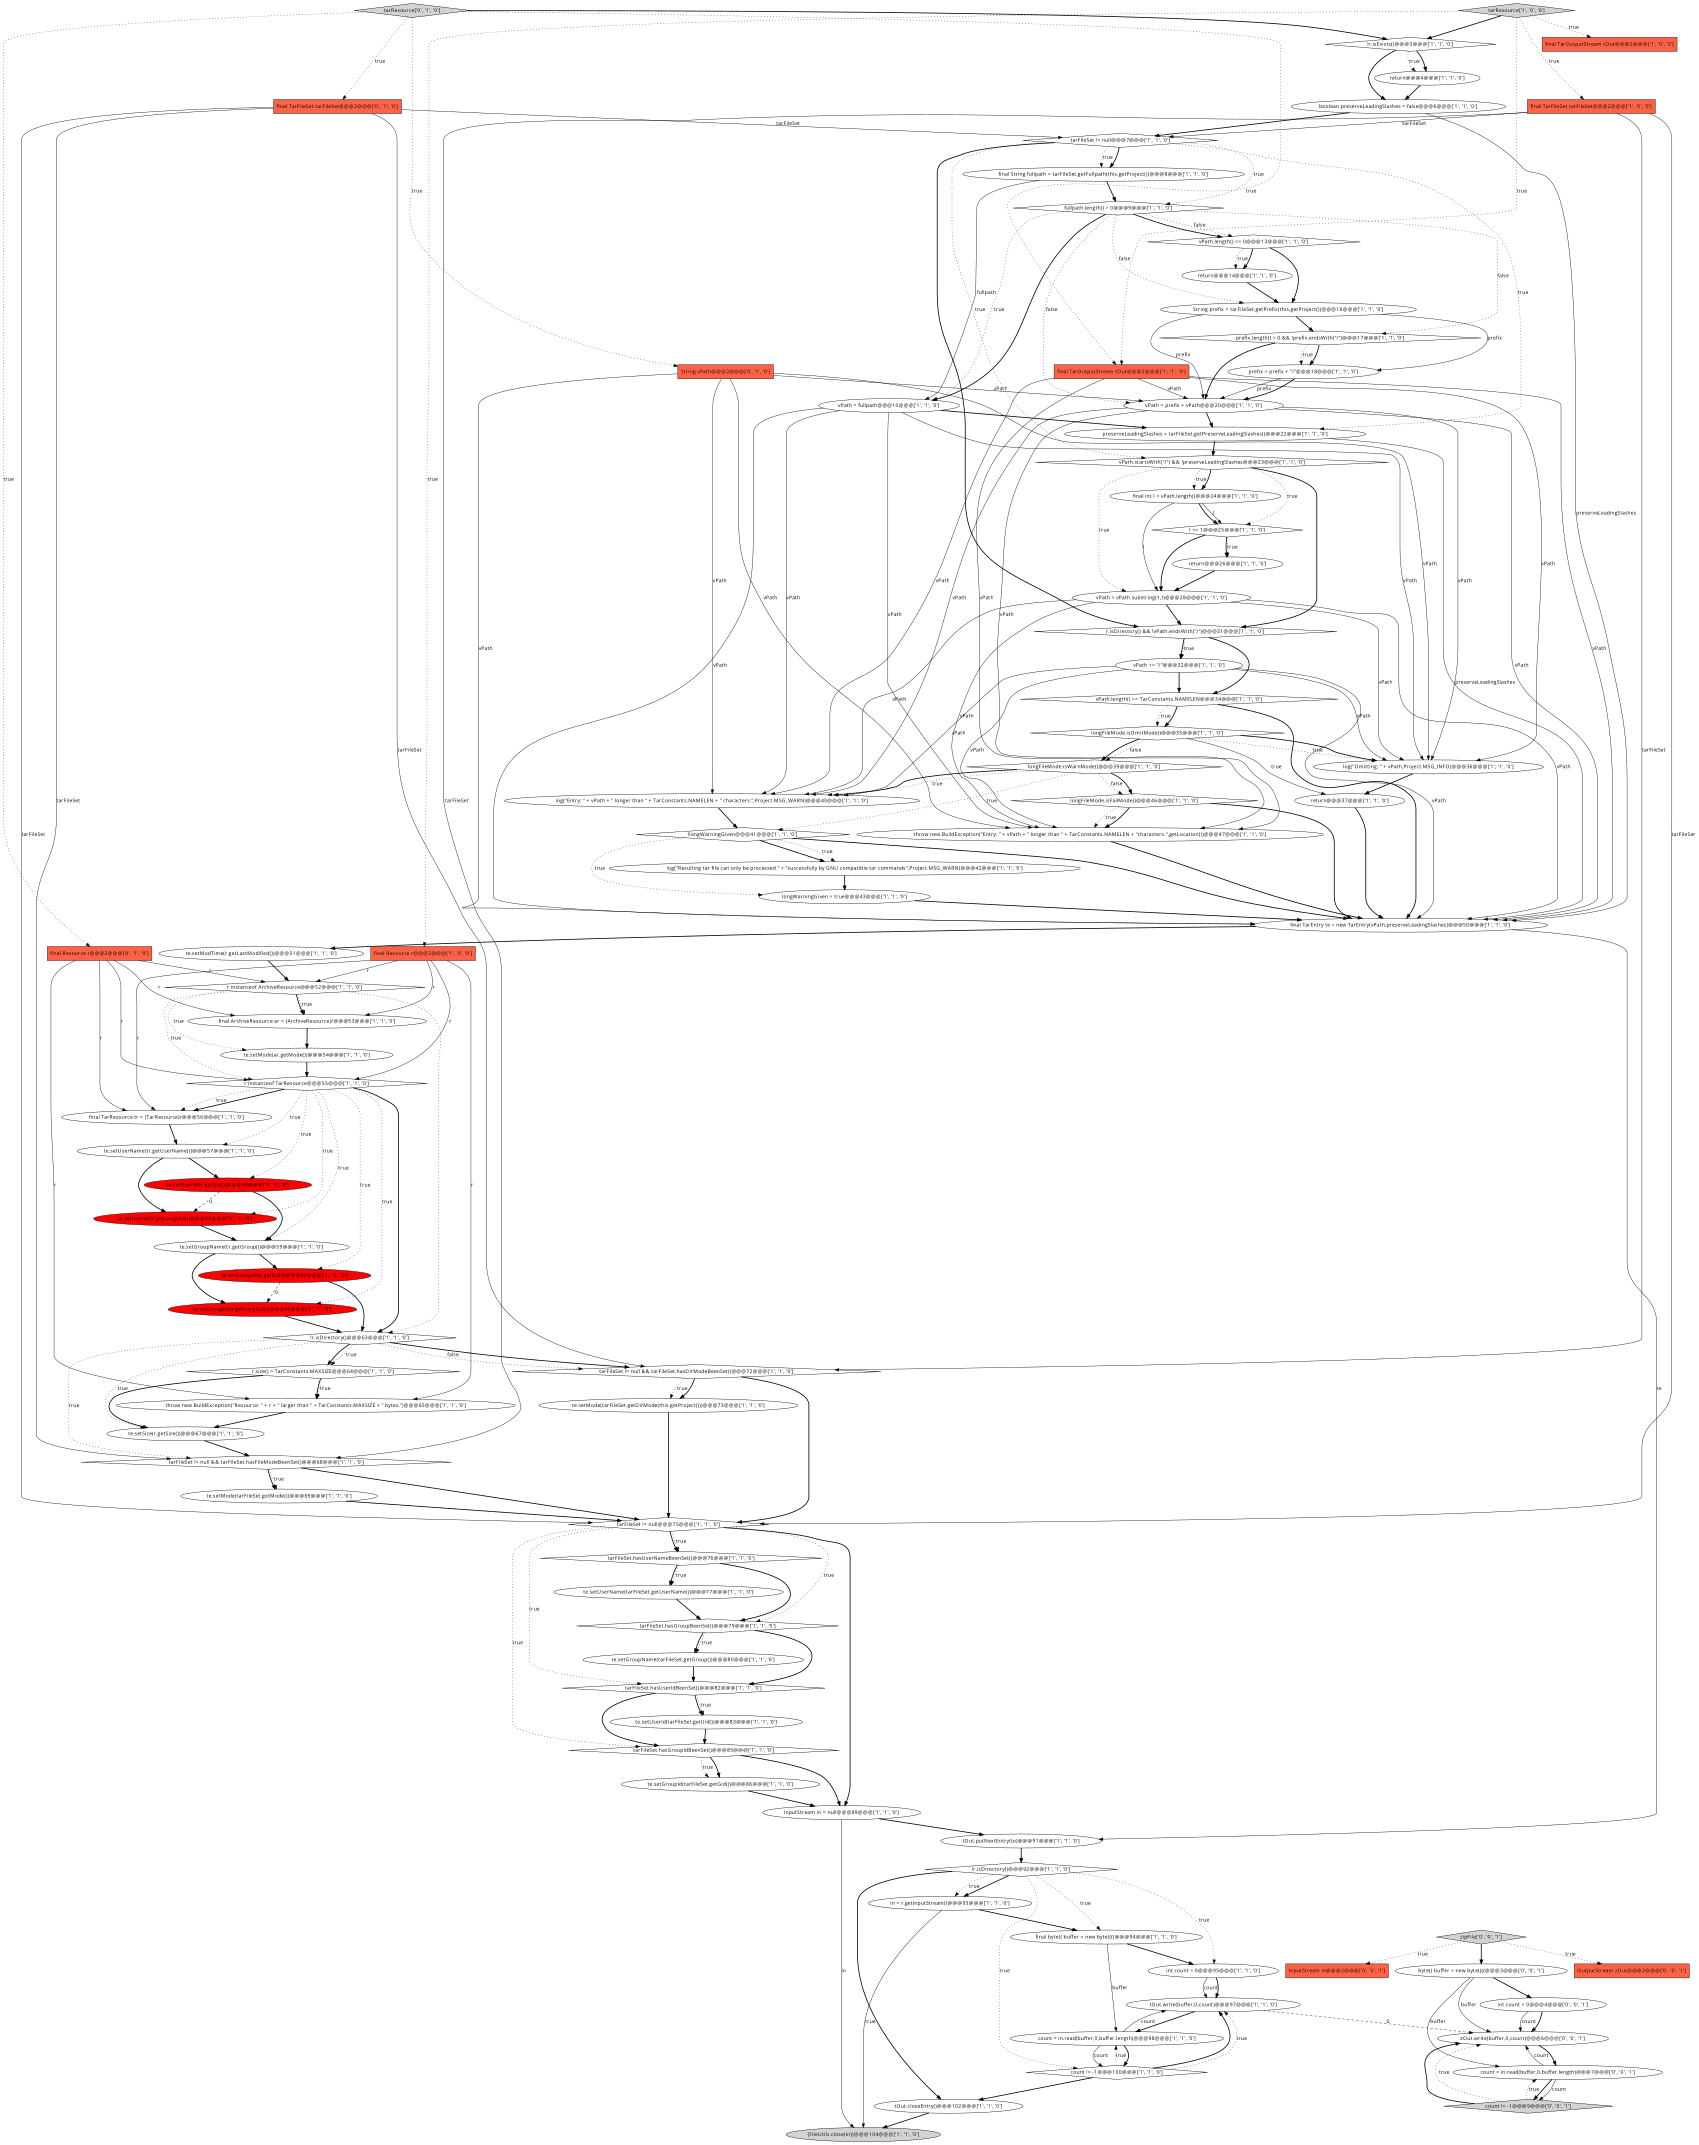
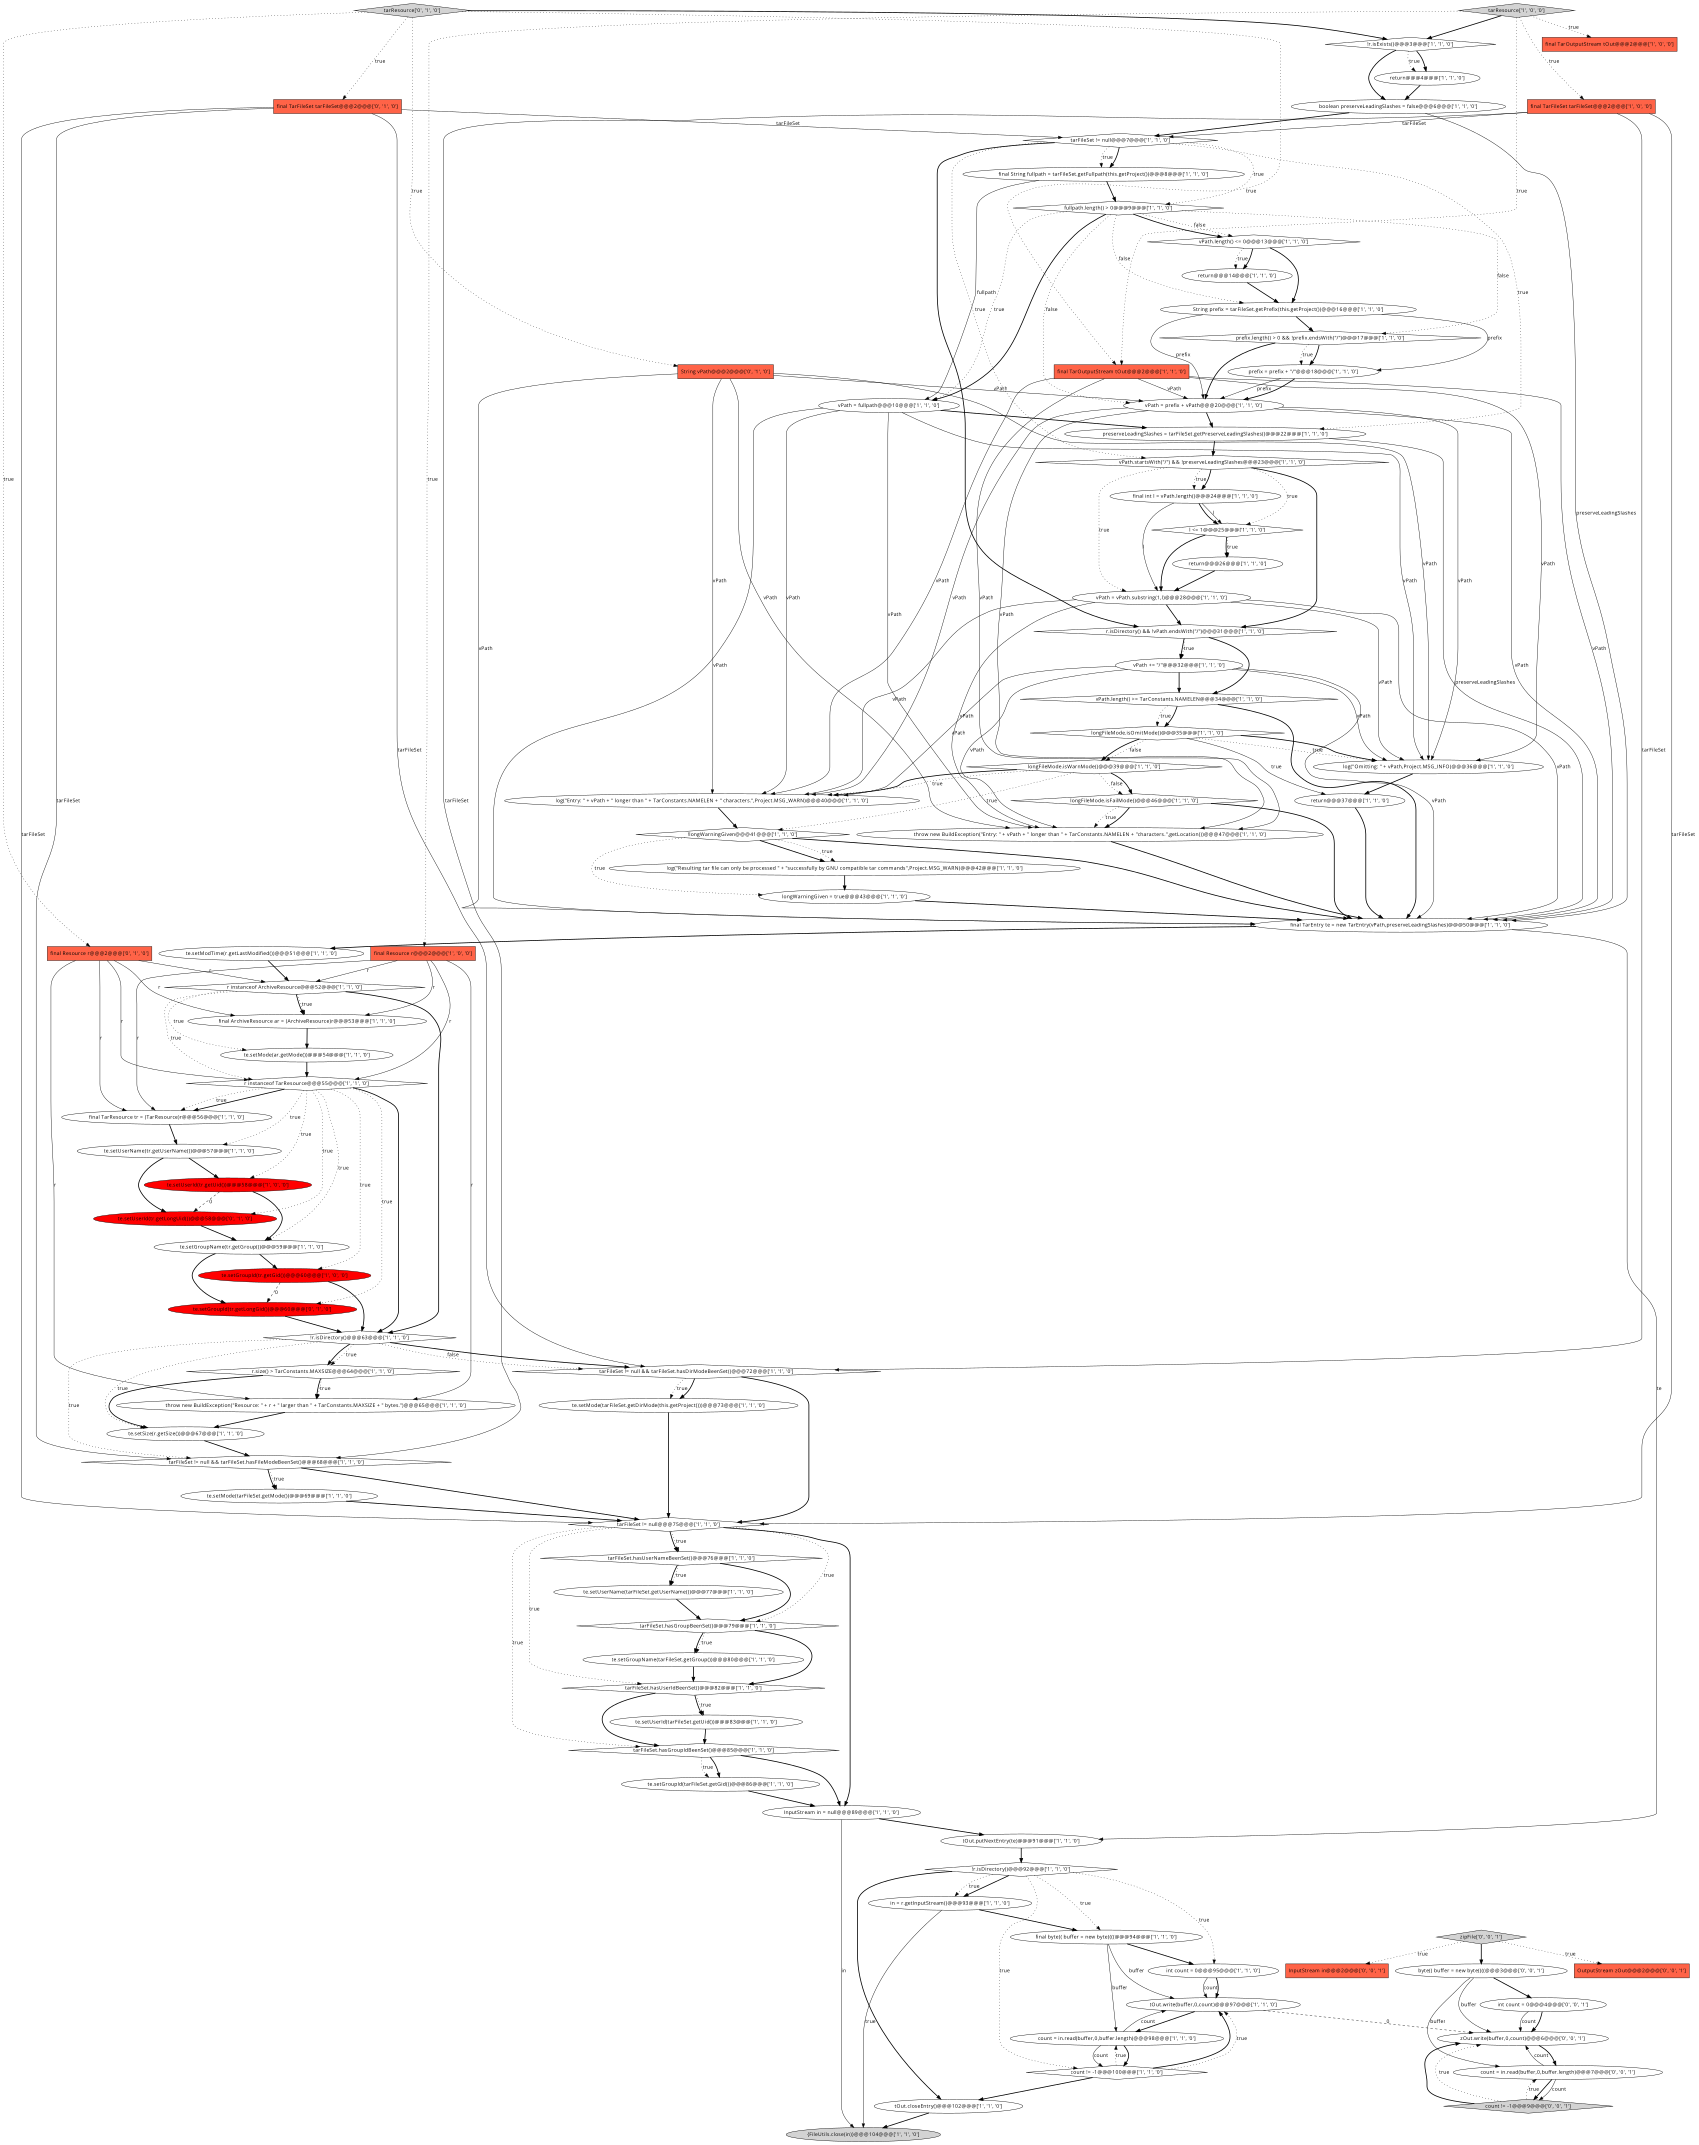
edge "r instanceof ArchiveResource@@@52@@@['1', '1', '0']" -> "!r.isDirectory()@@@63@@@['1', '1', '0']": style dotted -> bold
edge "final byte(( buffer = new byte((((@@@94@@@['1', '1', '0']" -> "tOut.write(buffer,0,count)@@@97@@@['1', '1', '0']": added, label "buffer"
